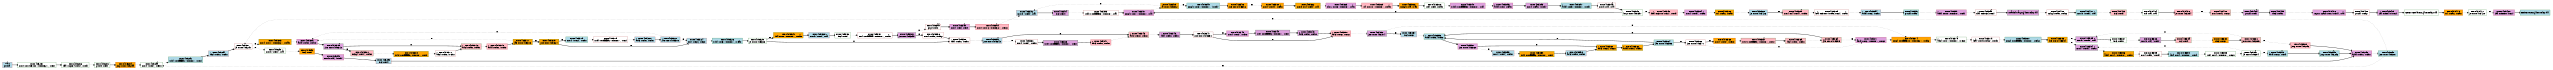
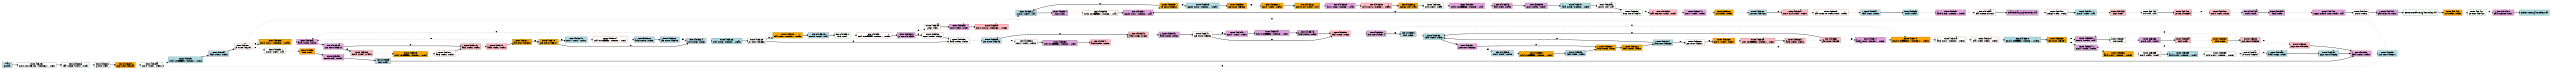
edge "0x004053b9 ja 0x004053b2" -> "0x004053b2 movb (%edi), %al": style dotted -> bold
node "0x0040530c xchgl (%esi), %ebx": label "0x0040530c xchgl (%esi), %ebx" -> "0x0040530c movl (%esi), %ebx"
